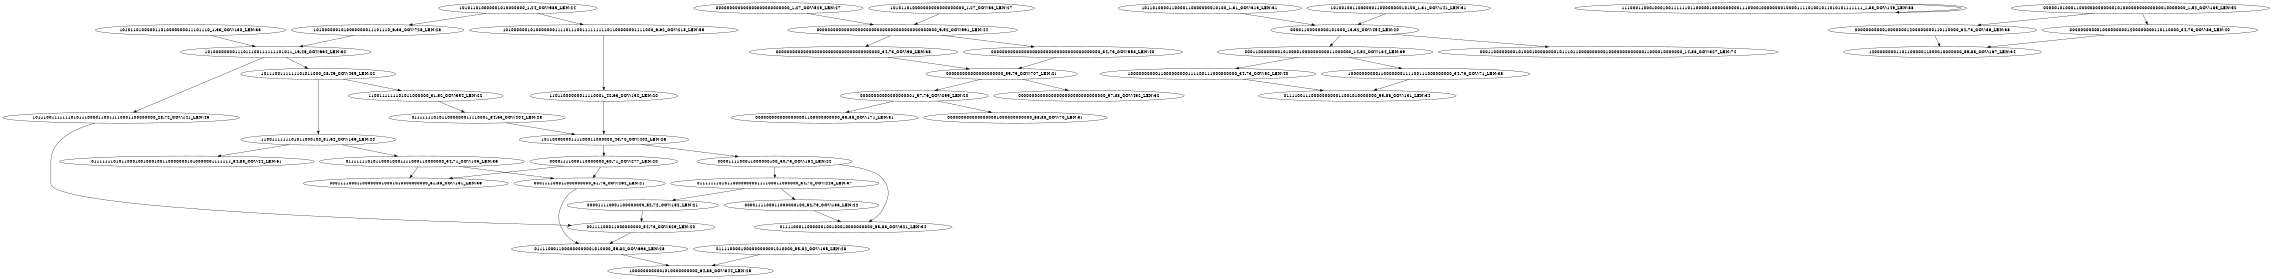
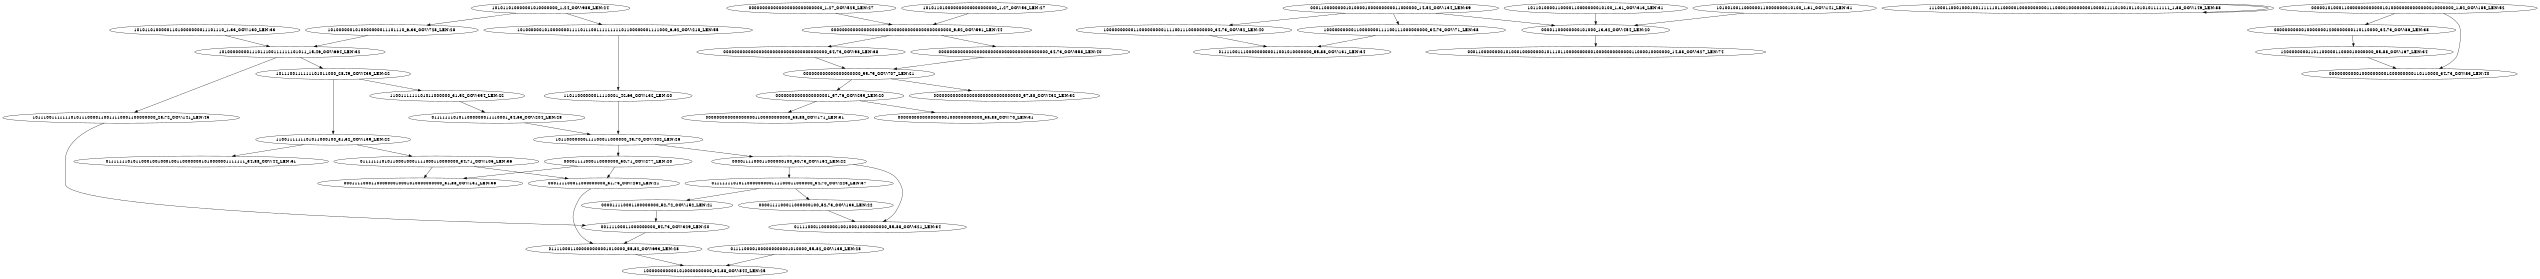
edge "00001100000000101000_13-32_COV:454_LEN:20" -> "000110000000010100001000000000011000000_14-52_COV:134_LEN:39": reversed
edge "0000000000010000000001200000000110110000_34-73_COV:83_LEN:40" -> "1200000000110110000011000010000000_55-88_COV:167_LEN:34": reversed
